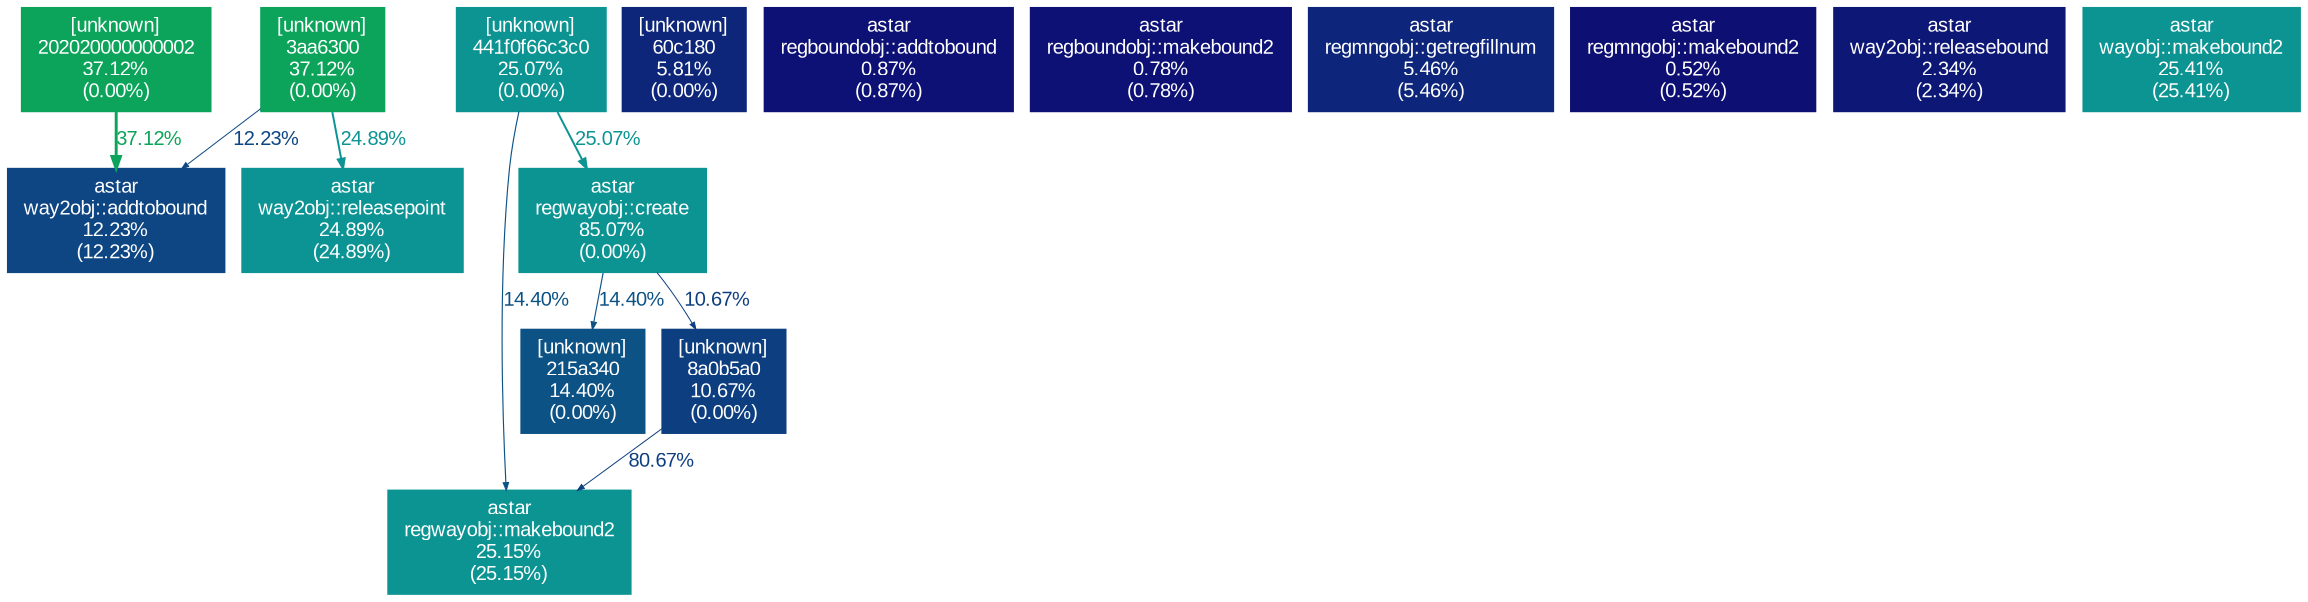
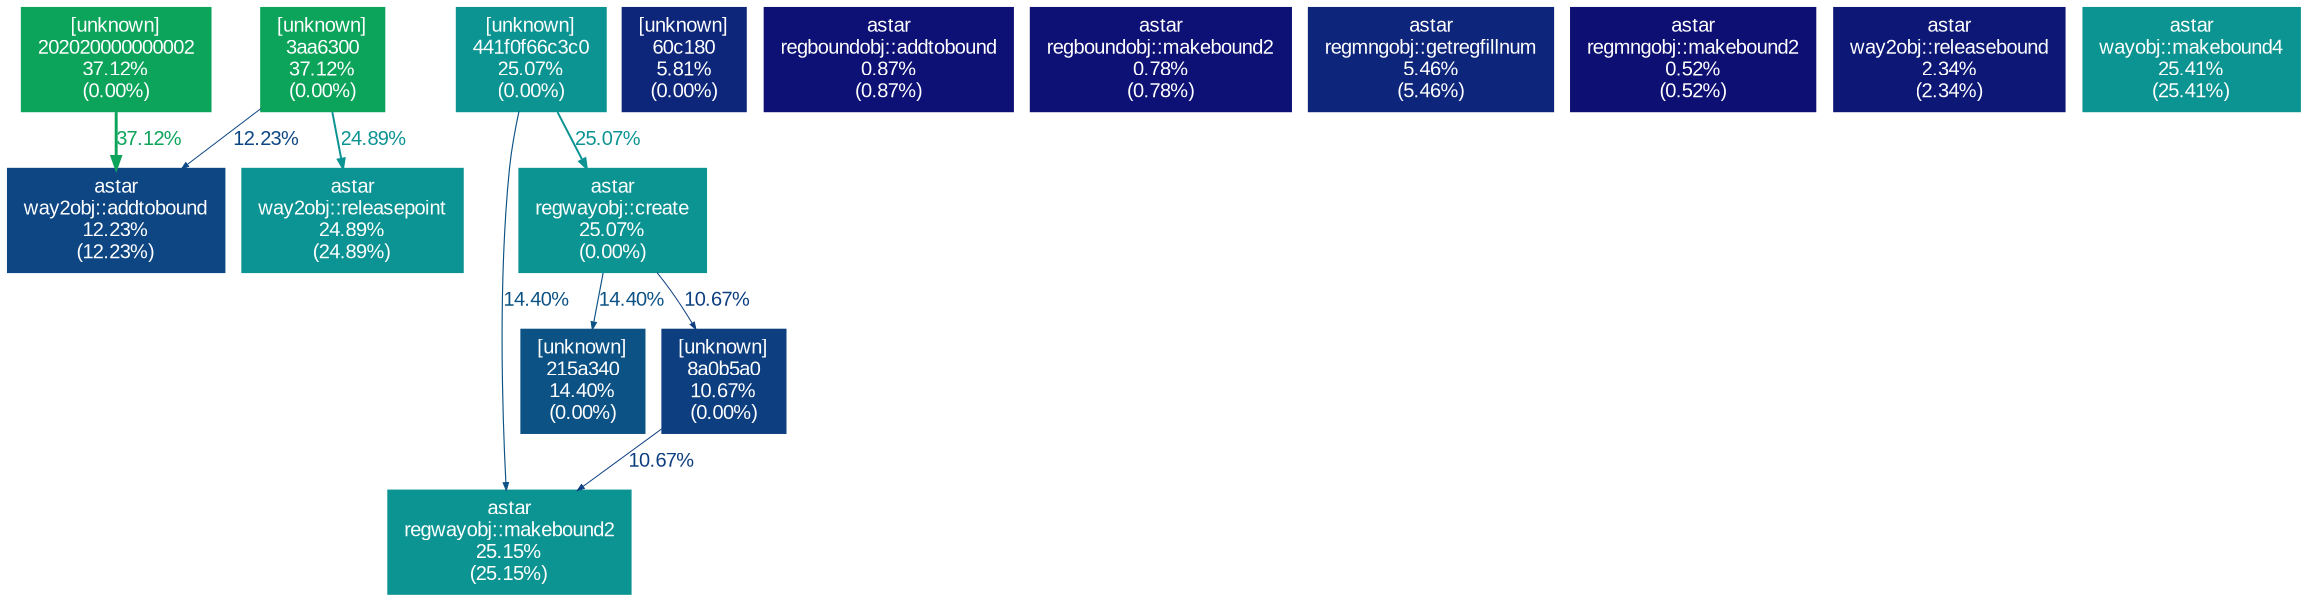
node "astar wayobj::makebound2 25.41% (25.41%)": label "astar wayobj::makebound2 25.41% (25.41%)" -> "astar wayobj::makebound4 25.41% (25.41%)"
node "astar regwayobj::create 85.07% (0.00%)": label "astar regwayobj::create 85.07% (0.00%)" -> "astar regwayobj::create 25.07% (0.00%)"
edge "[unknown] 8a0b5a0 10.67% (0.00%)" -> "astar regwayobj::makebound2 25.15% (25.15%)": label "80.67%" -> "10.67%"
